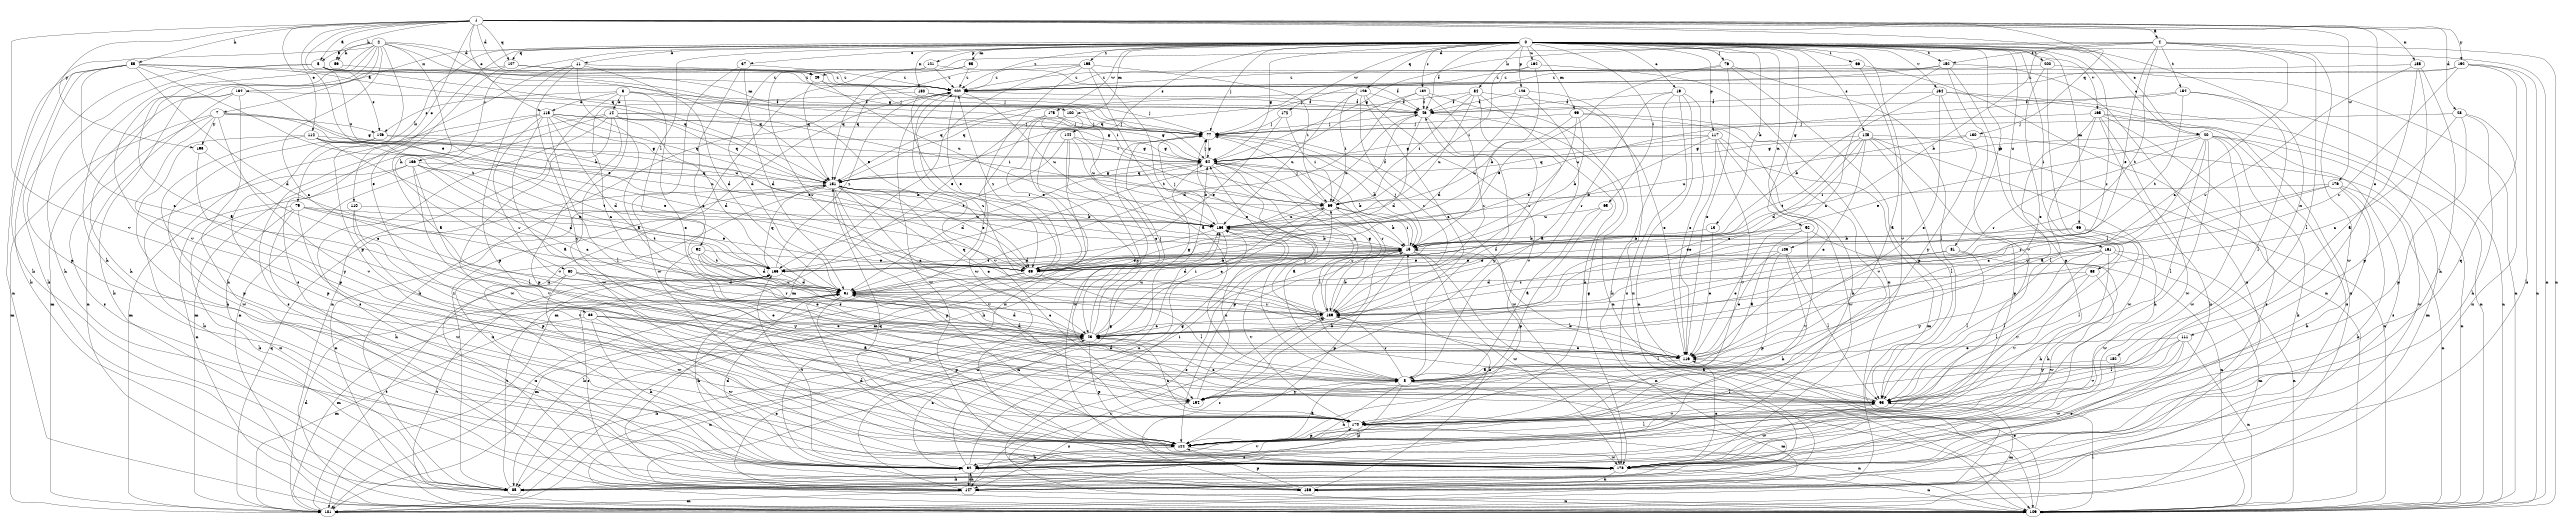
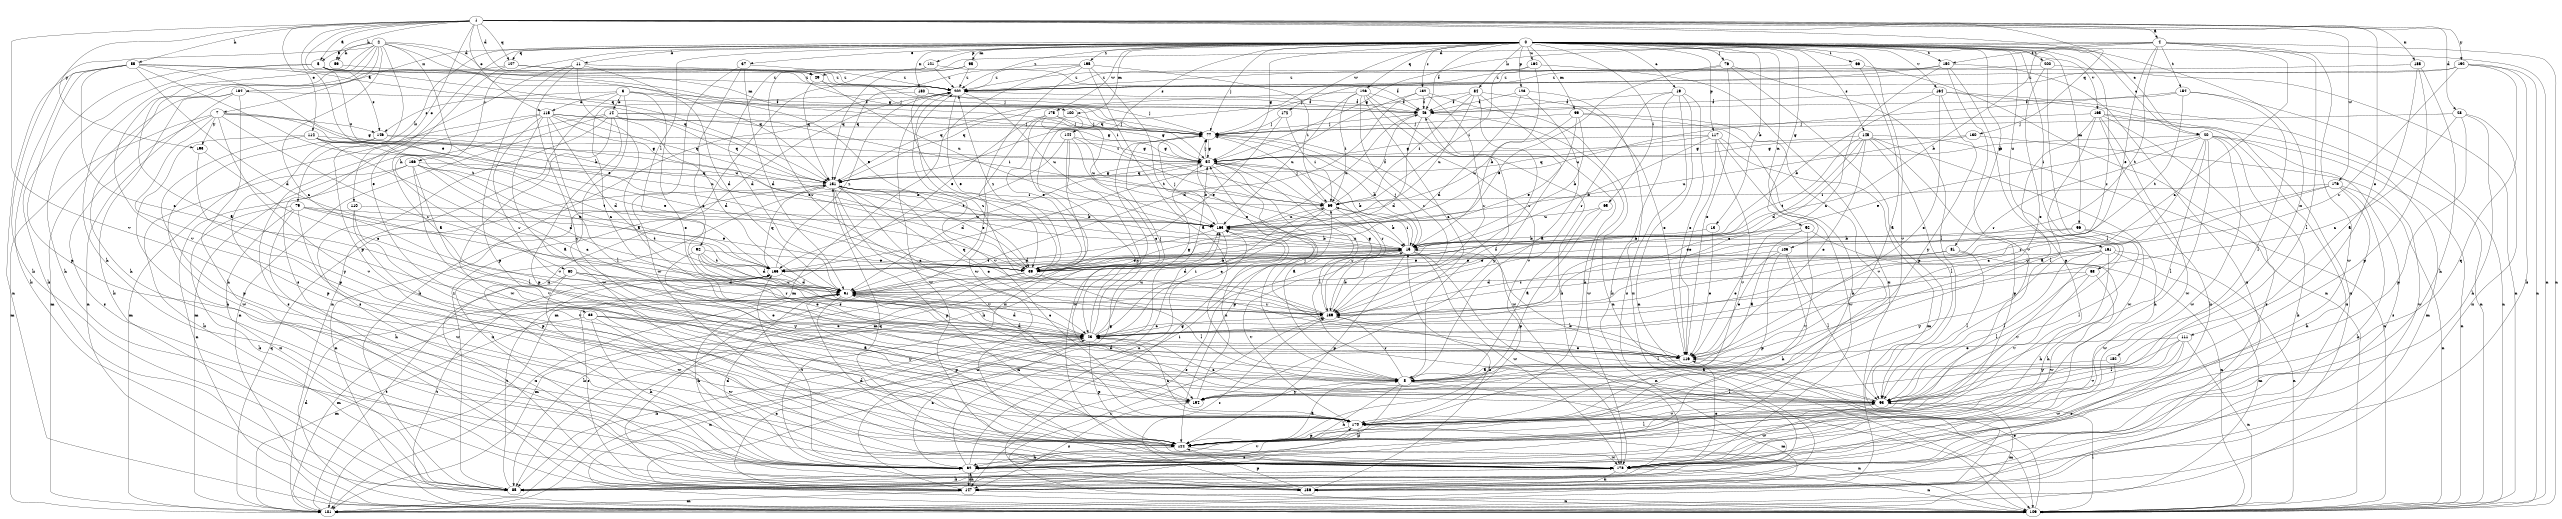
edge "185" -> "139": now "7" -> "139"
edge "46" -> "178": label "g" -> "w"
edge "194" -> "15": removed, label "b"
edge "126" -> "85": added, label "k"
